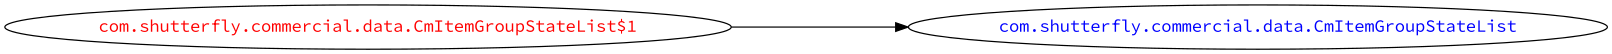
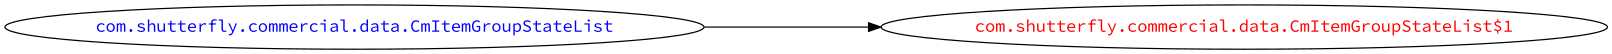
edge "com.shutterfly.commercial.data.CmItemGroupStateList$1" -> "com.shutterfly.commercial.data.CmItemGroupStateList": reversed
